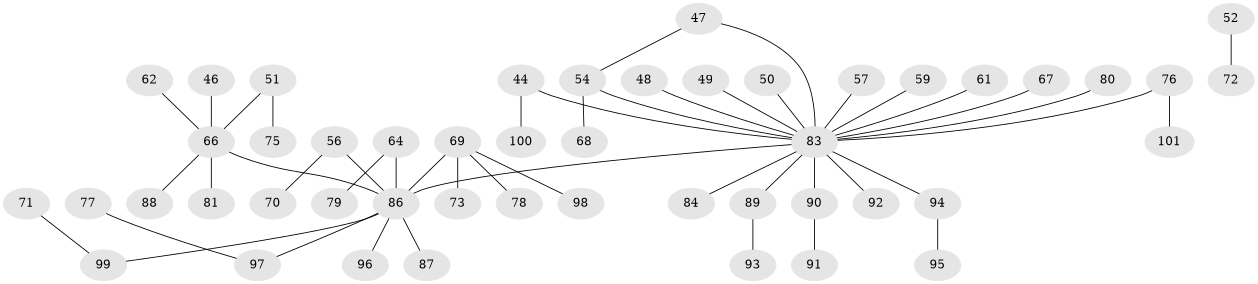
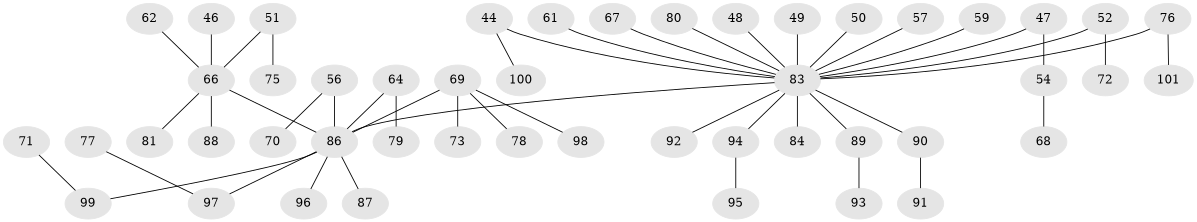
edge "54" -- "83": now "52" -- "83"
